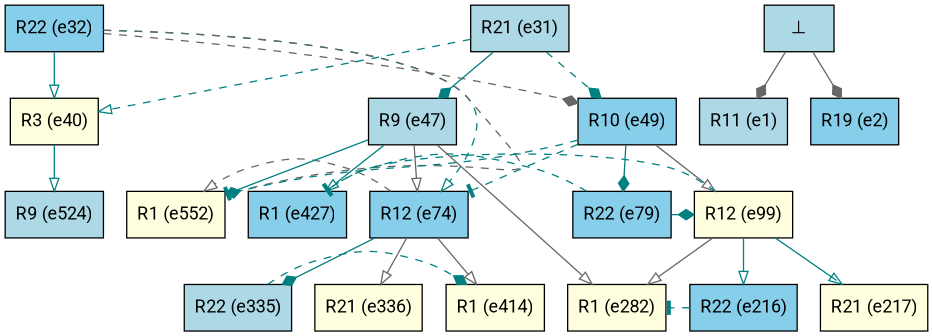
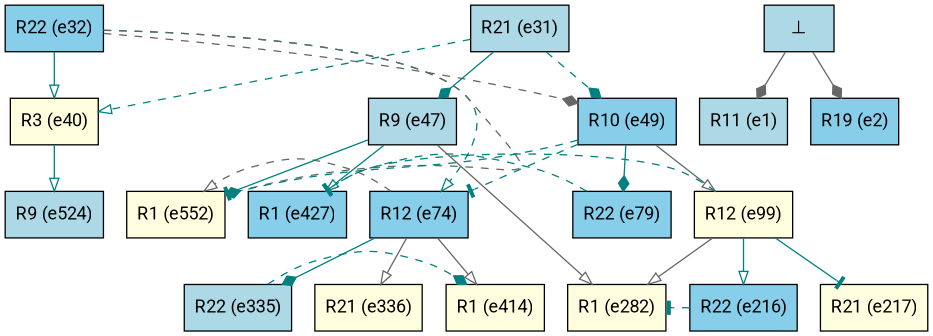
edge "R9 (e47)" -> "R12 (e74)": removed
edge "R22 (e79)" -> "R12 (e99)": removed
edge "R12 (e99)" -> "R21 (e217)": arrowhead onormal -> tee
